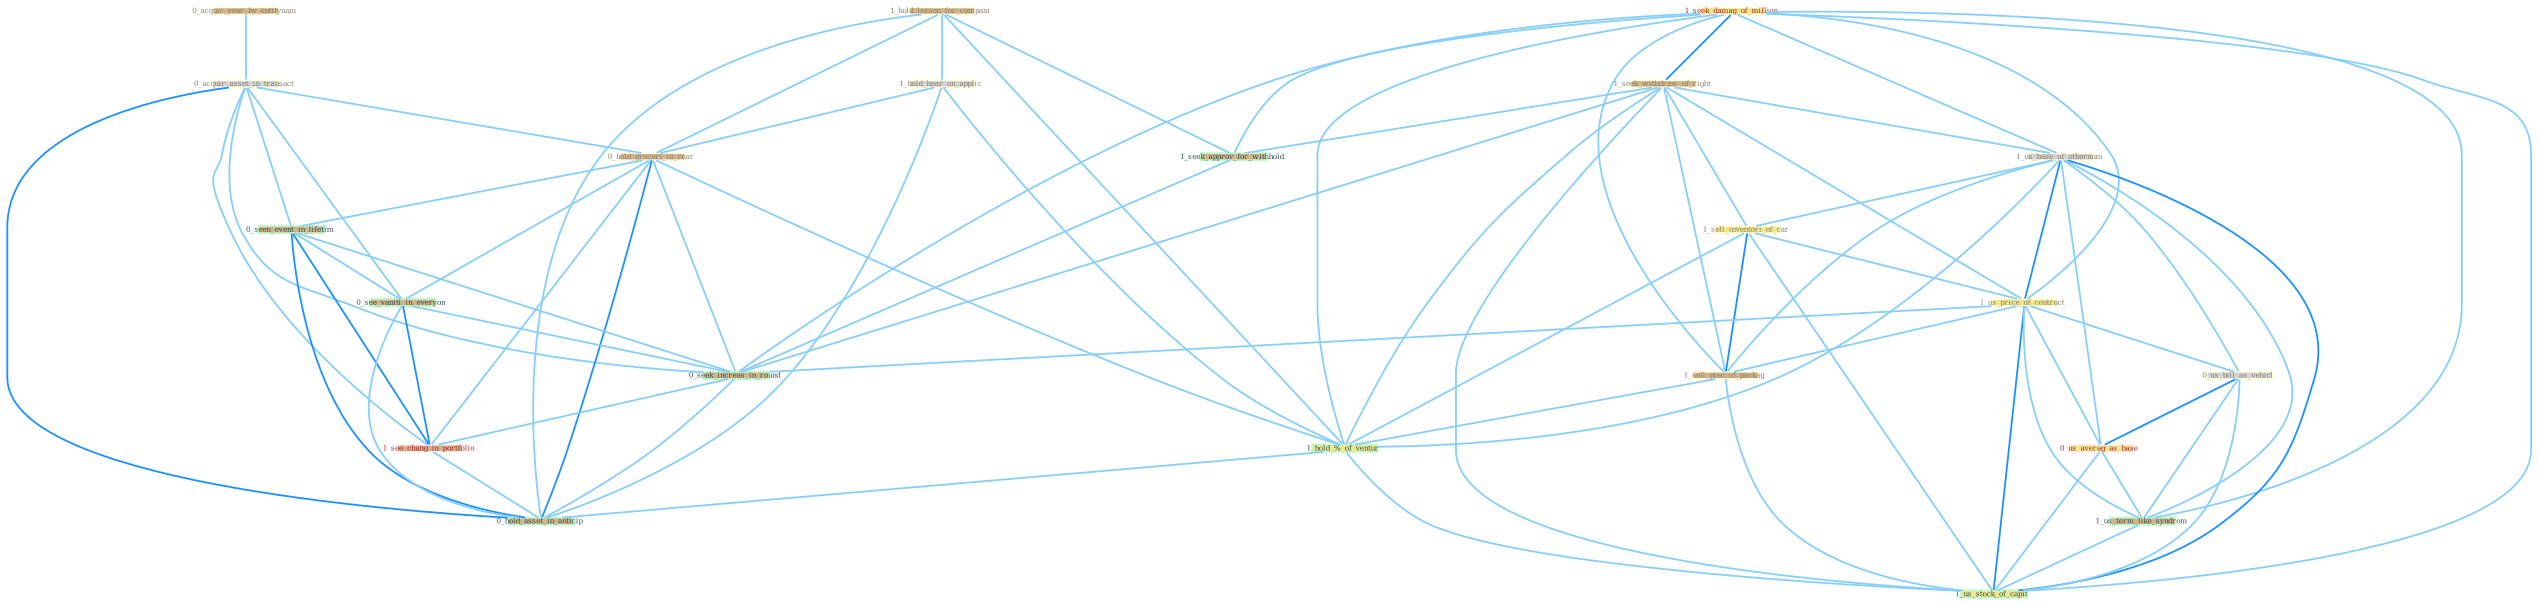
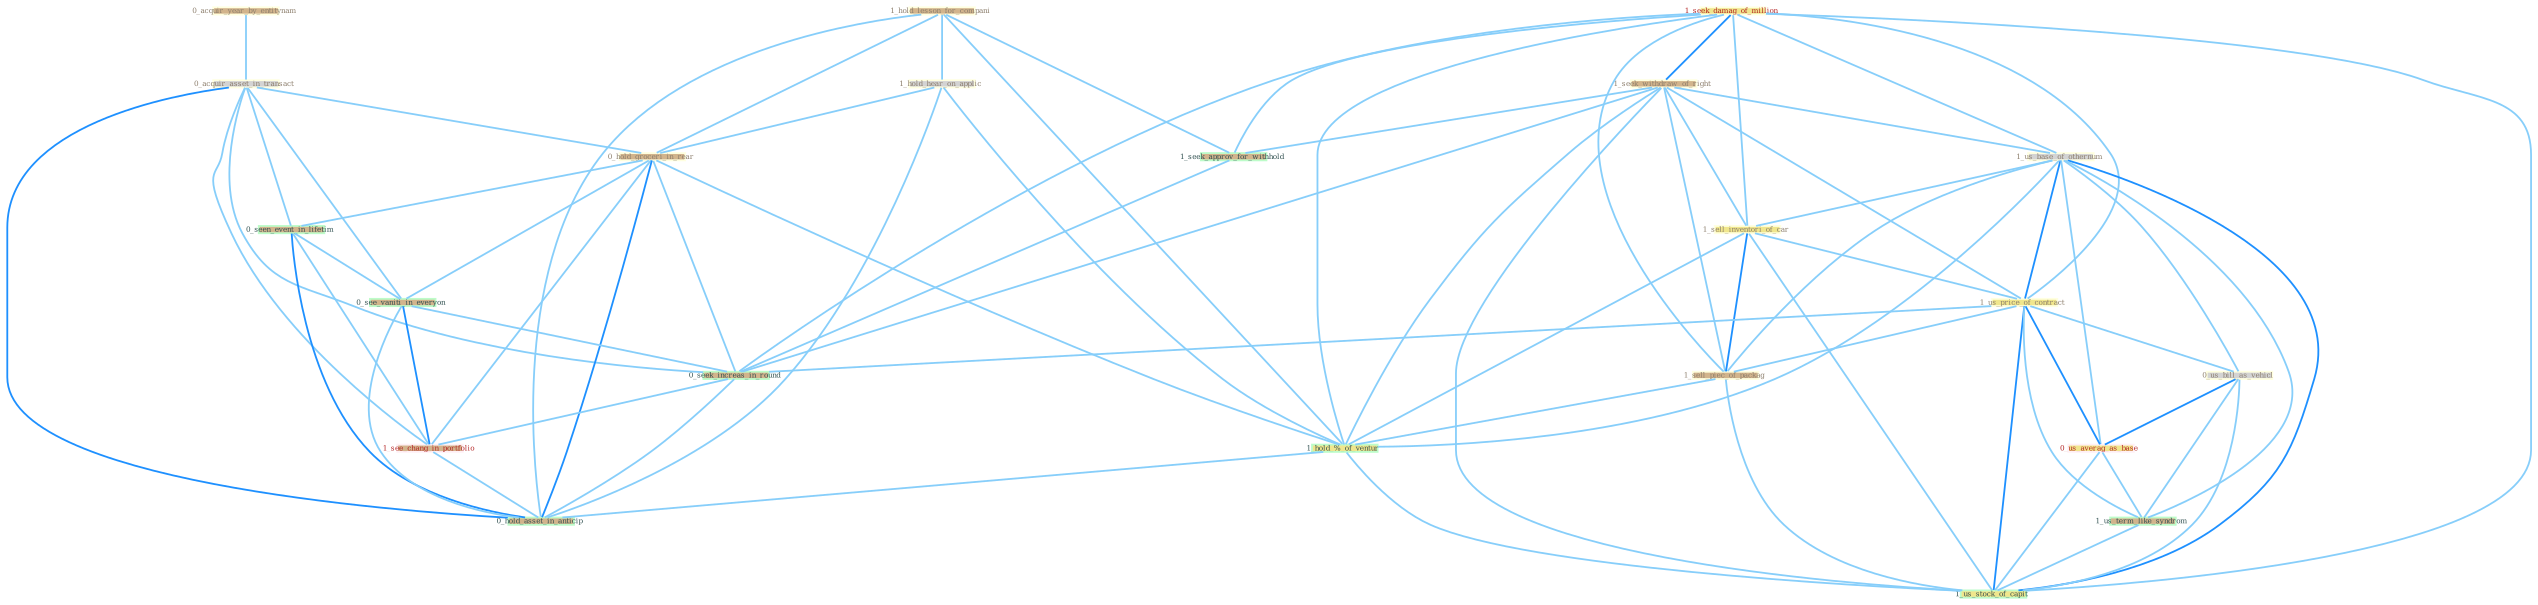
edge "1_seek_damag_of_million" -- "1_us_term_like_syndrom": now "1_seek_damag_of_million" -- "1_sell_inventori_of_car"
edge "0_seen_event_in_lifetim" -- "0_seek_increas_in_round": removed
edge "0_seen_event_in_lifetim" -- "1_see_chang_in_portfolio": color #1e90ff -> #87cefa
edge "1_us_price_of_contract" -- "0_us_averag_as_base": color #87cefa -> #1e90ff
